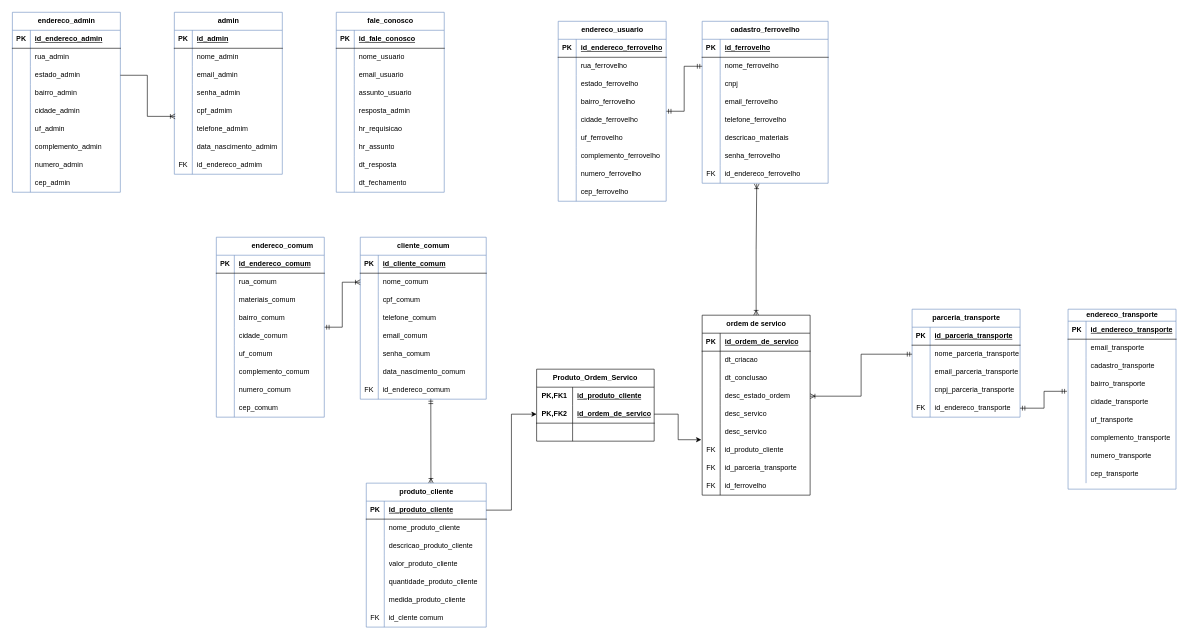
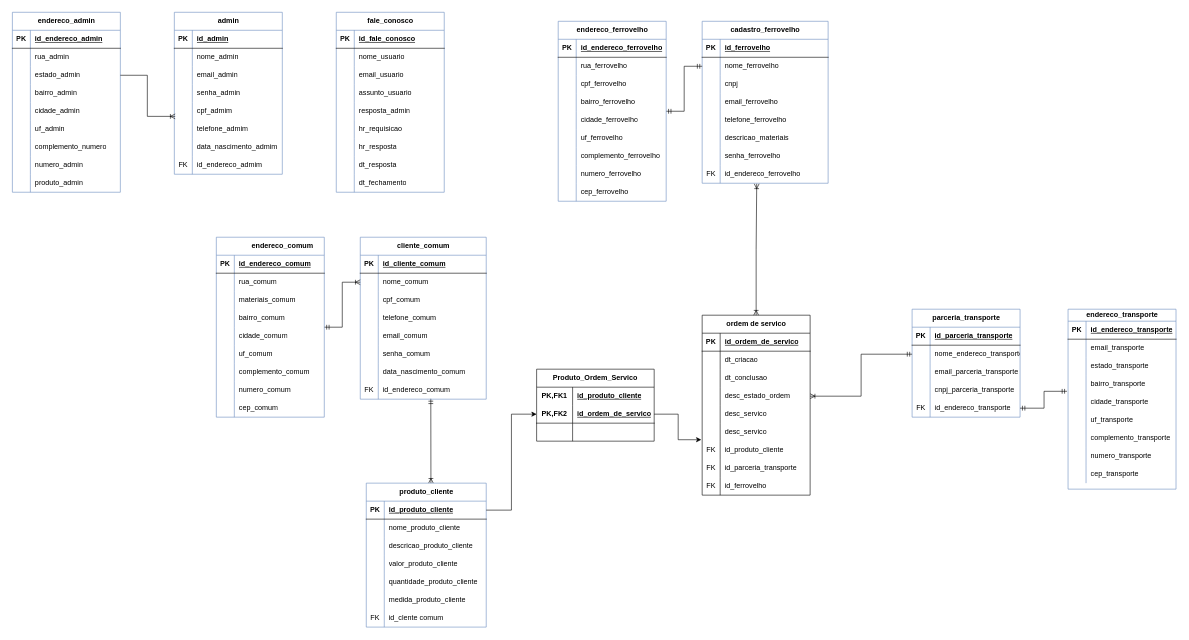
node "endereco_usuario": label "endereco_usuario" -> "endereco_ferrovelho"
node "estado_ferrovelho": label "estado_ferrovelho" -> "cpf_ferrovelho"
node "complemento_admin": label "complemento_admin" -> "complemento_numero"
node "hr_assunto": label "hr_assunto" -> "hr_resposta"
node "cep_admin": label "cep_admin" -> "produto_admin"
node "nome_parceria_transporte": label "nome_parceria_transporte" -> "nome_endereco_transporte"
node "cadastro_transporte": label "cadastro_transporte" -> "estado_transporte"
